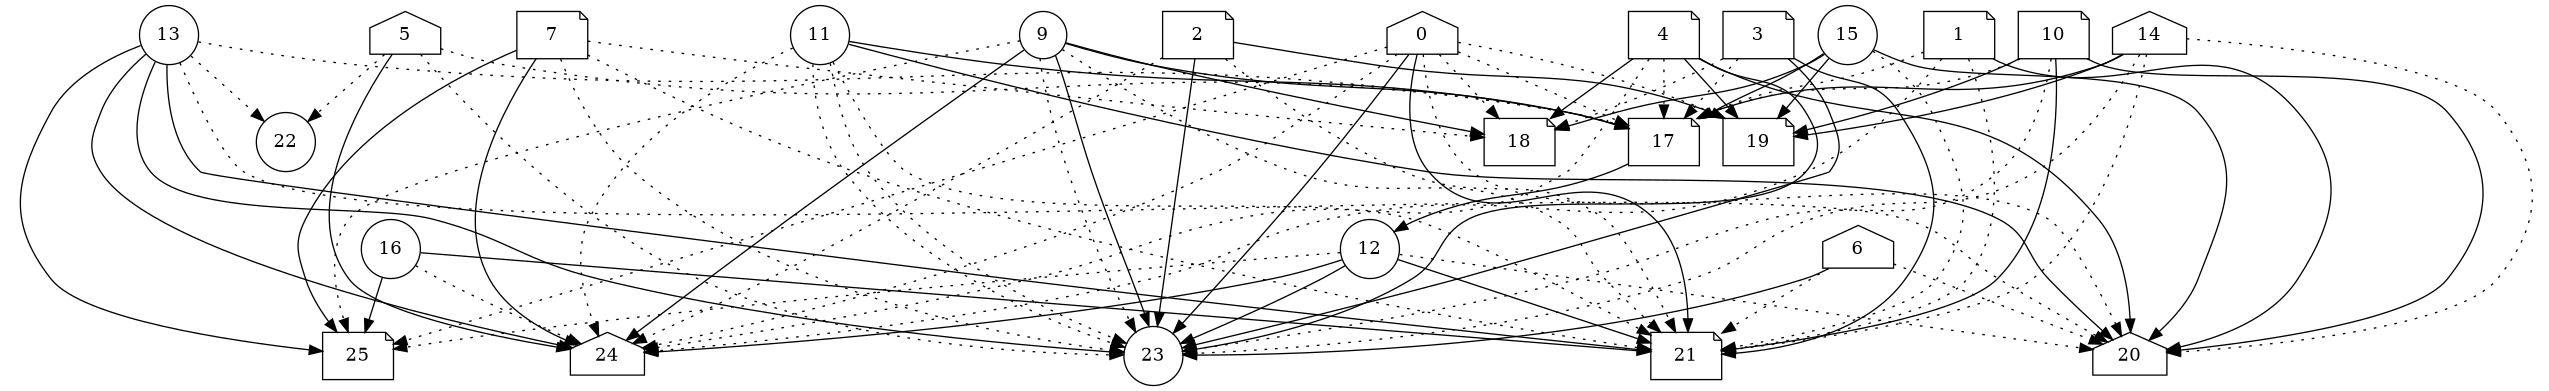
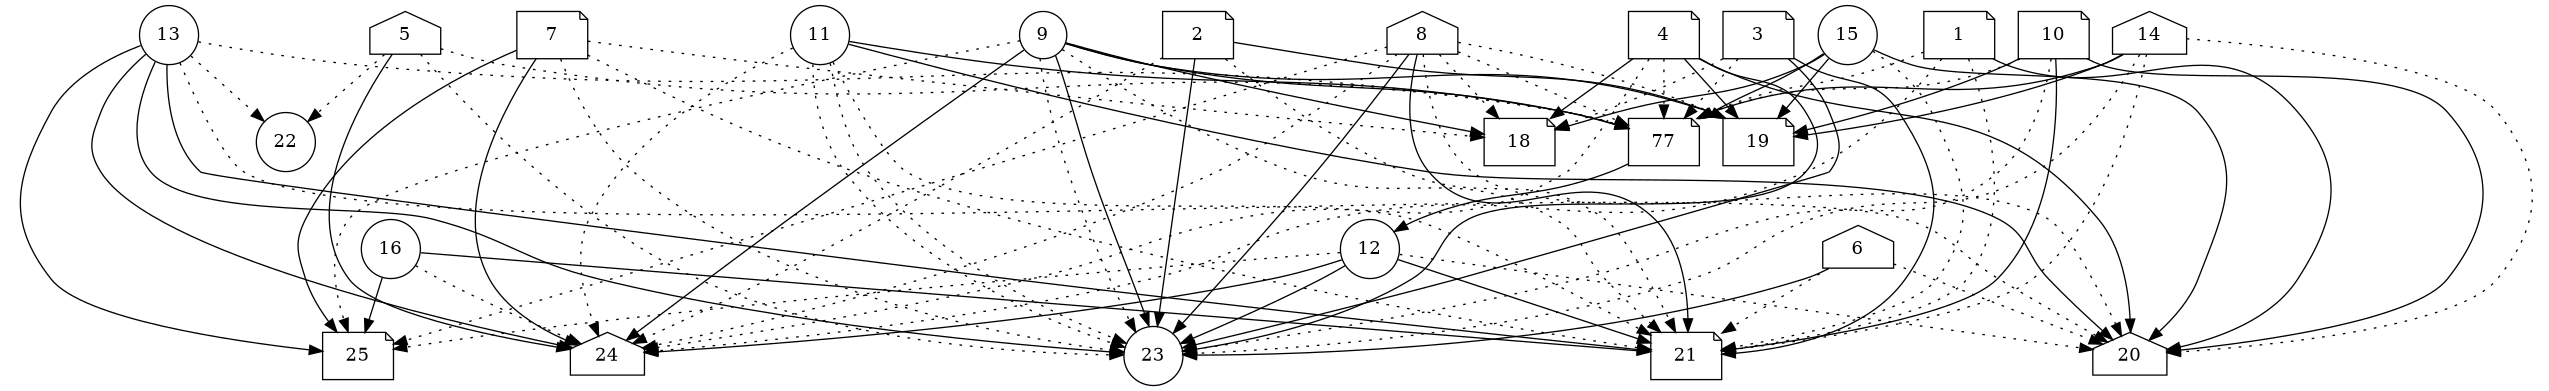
node "0": label "0" -> "8"
edge "9" -> "19": added
node "17": label "17" -> "77"
